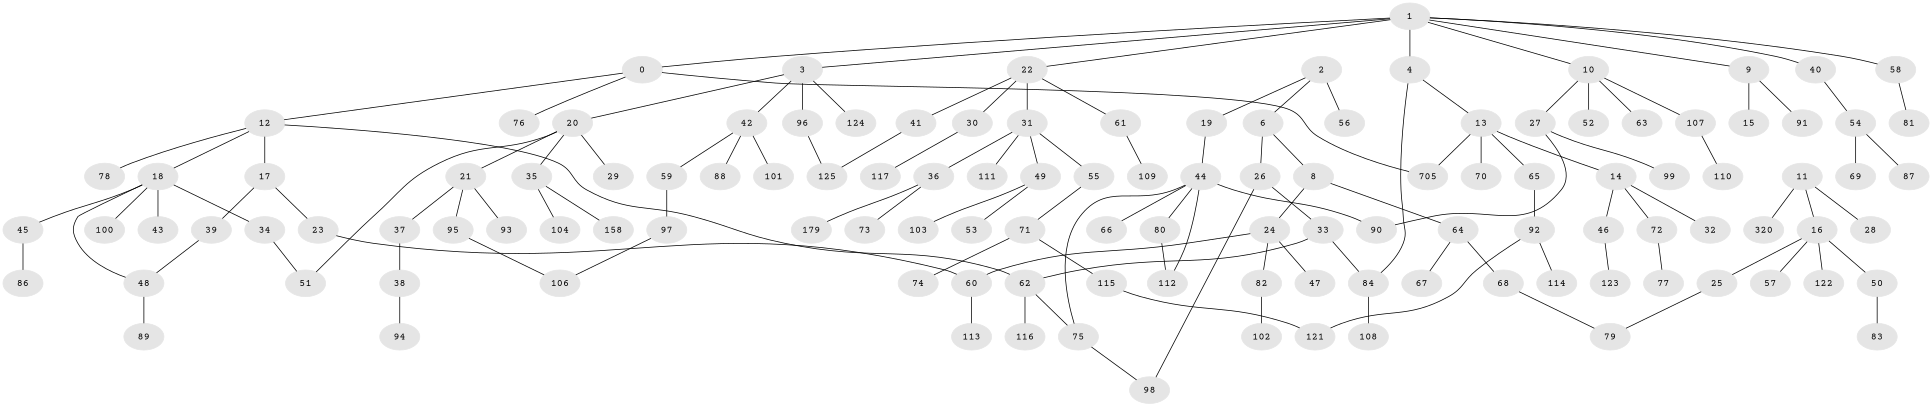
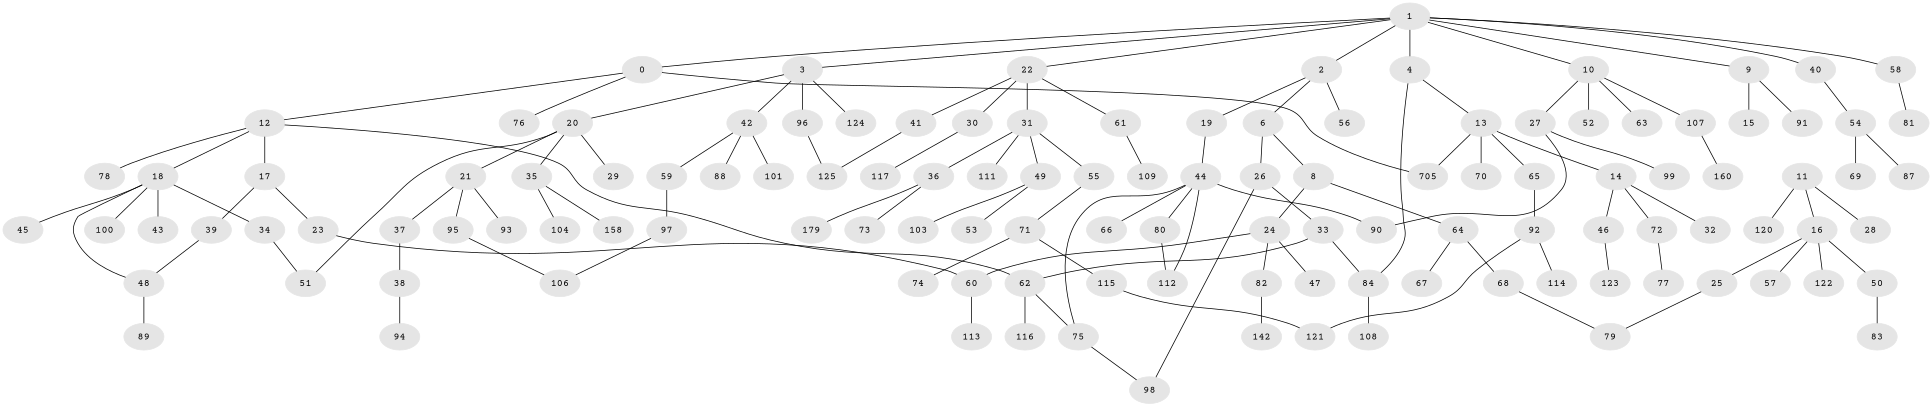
edge "1" -- "2": added
node "110": label "110" -> "160"
node "320": label "320" -> "120"
node "86": removed
node "102": label "102" -> "142"
